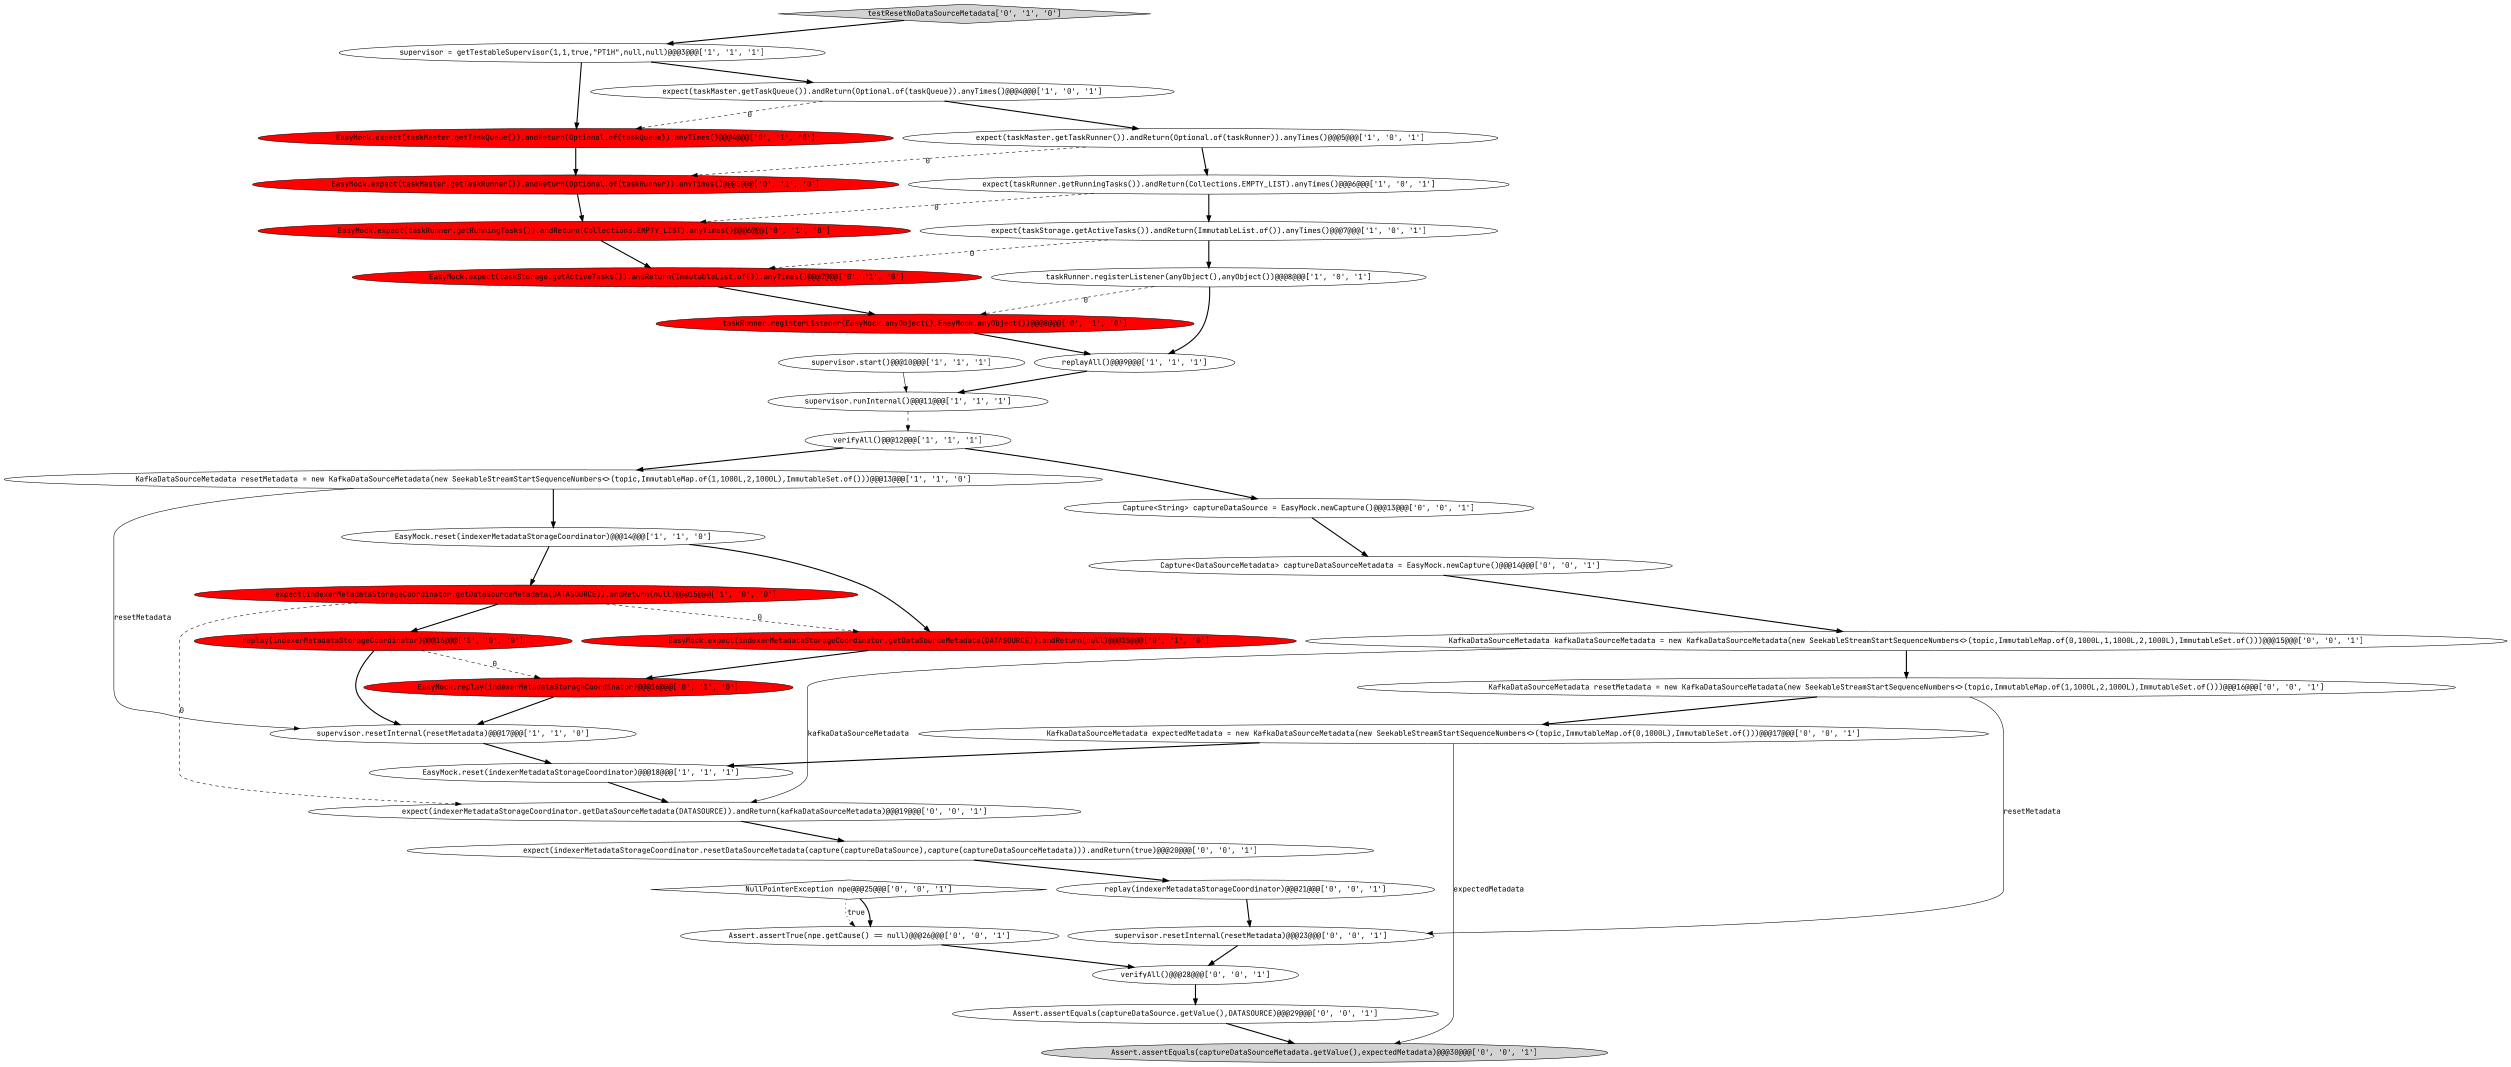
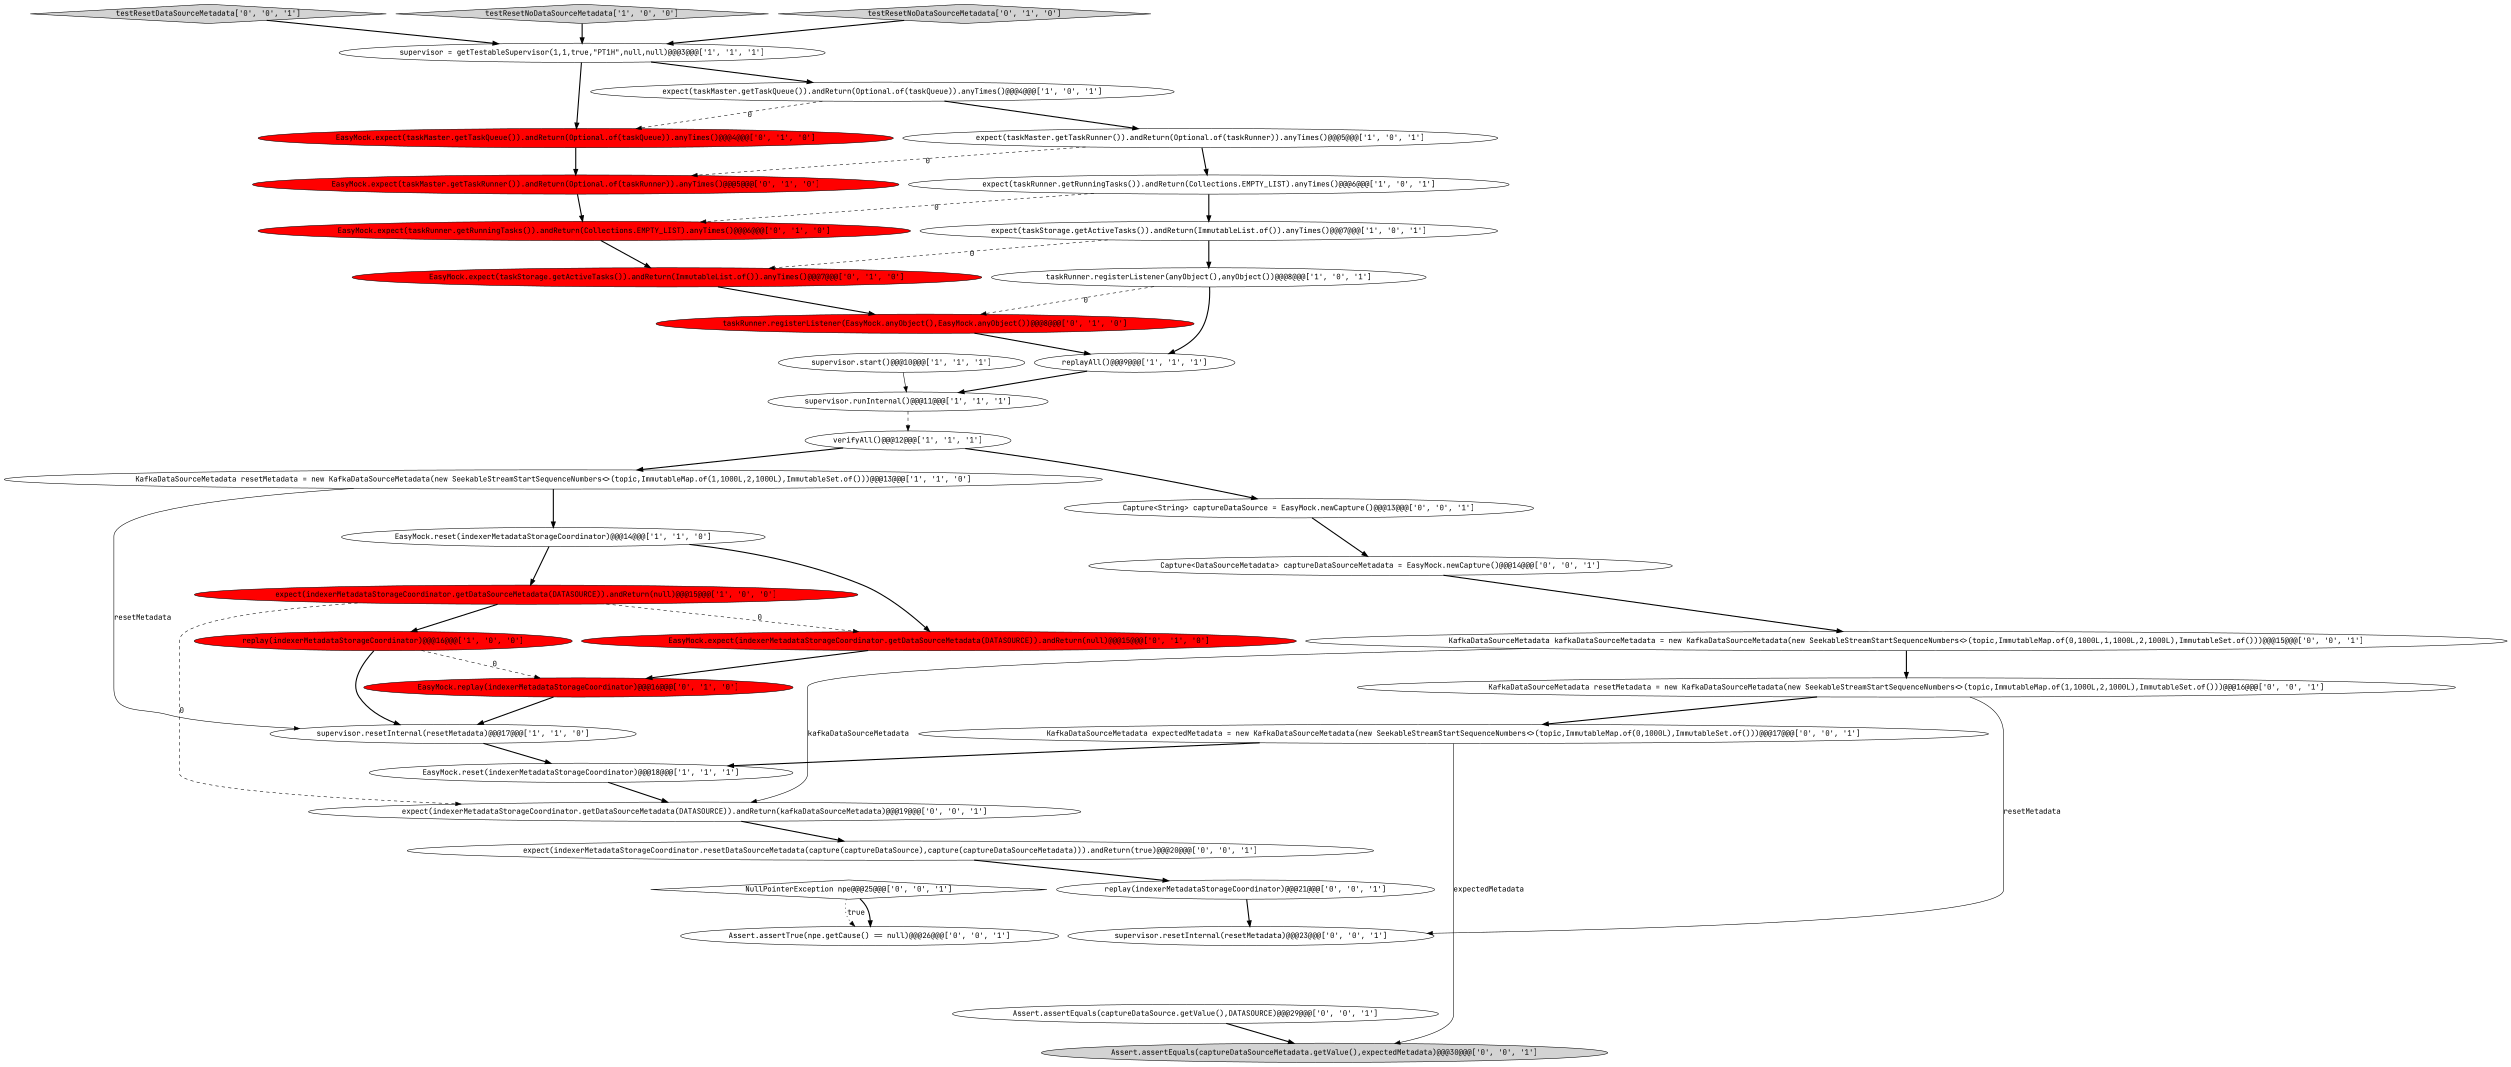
node "testResetDataSourceMetadata['0', '0', '1']": added
node "testResetNoDataSourceMetadata['1', '0', '0']": added
node "verifyAll()@@@28@@@['0', '0', '1']": removed
